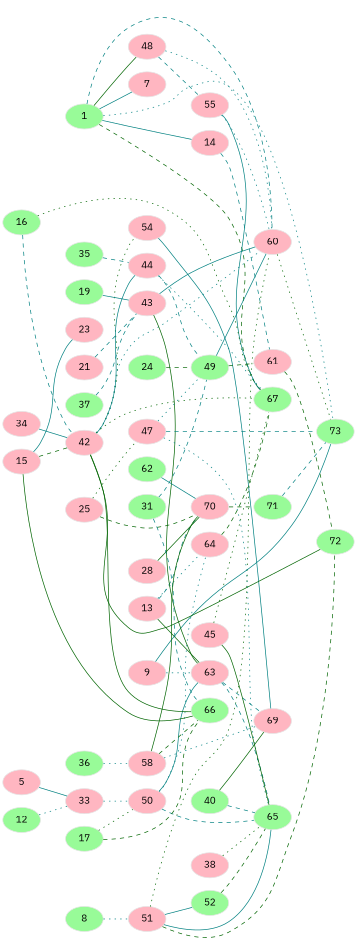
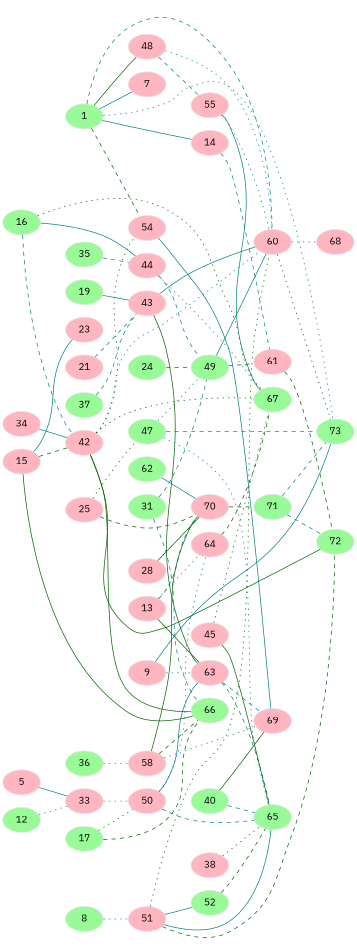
edge "1" -- "67": now "1" -- "54"
node "68": added
edge "44" -- "42": now "44" -- "16"
node "47": fillcolor lightpink -> palegreen
edge "71" -- "72": added
